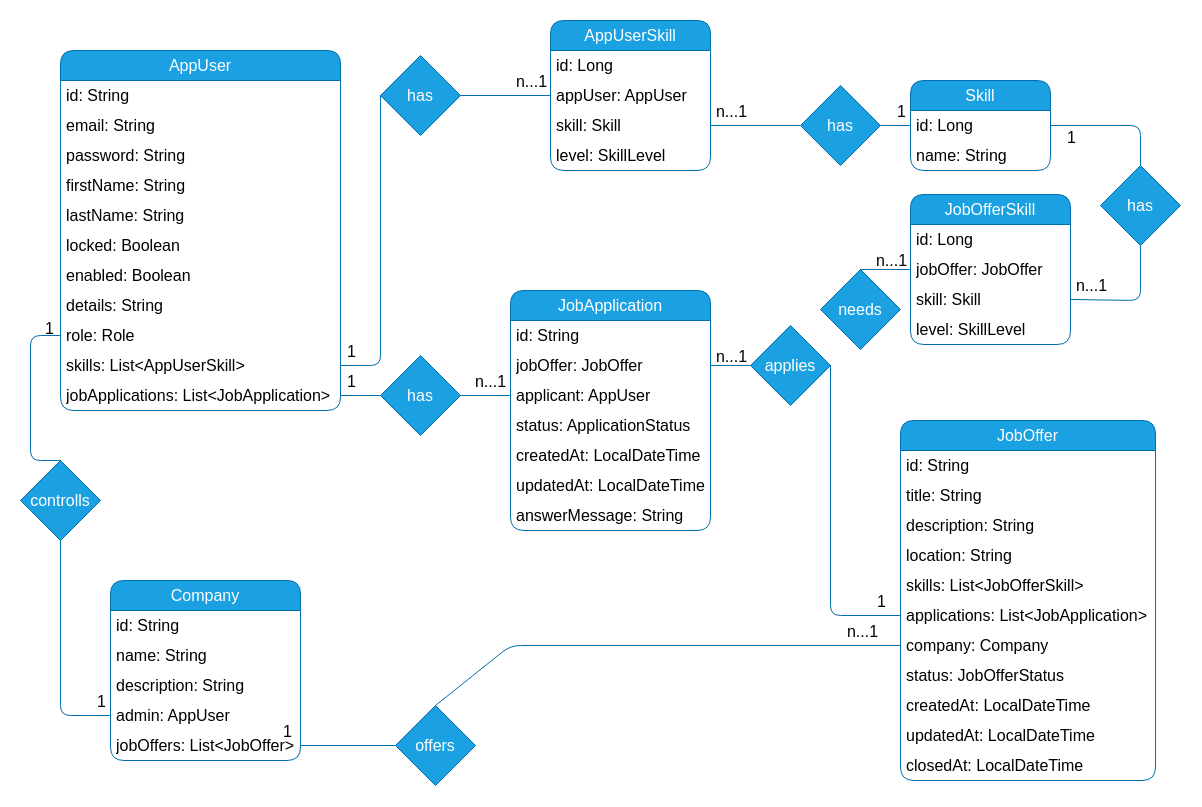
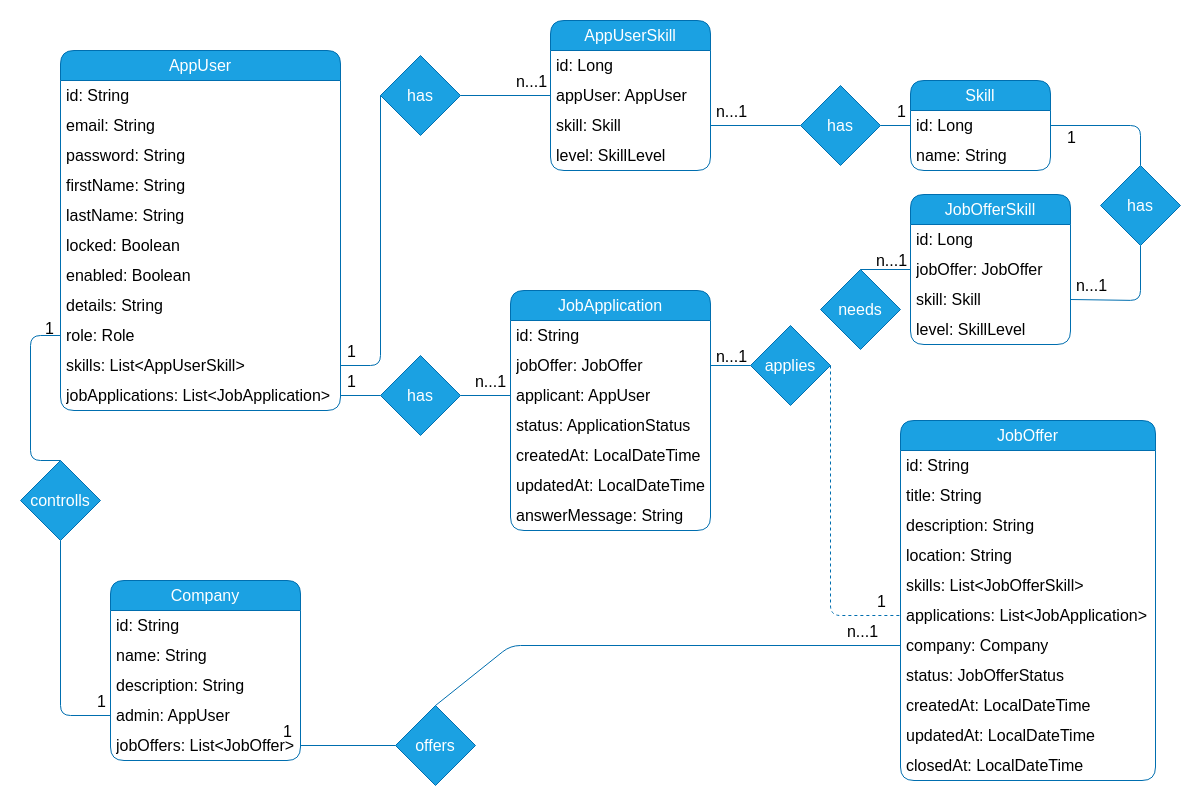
edge "applies" -- "applications: List<JobApplication>": style solid -> dashed
